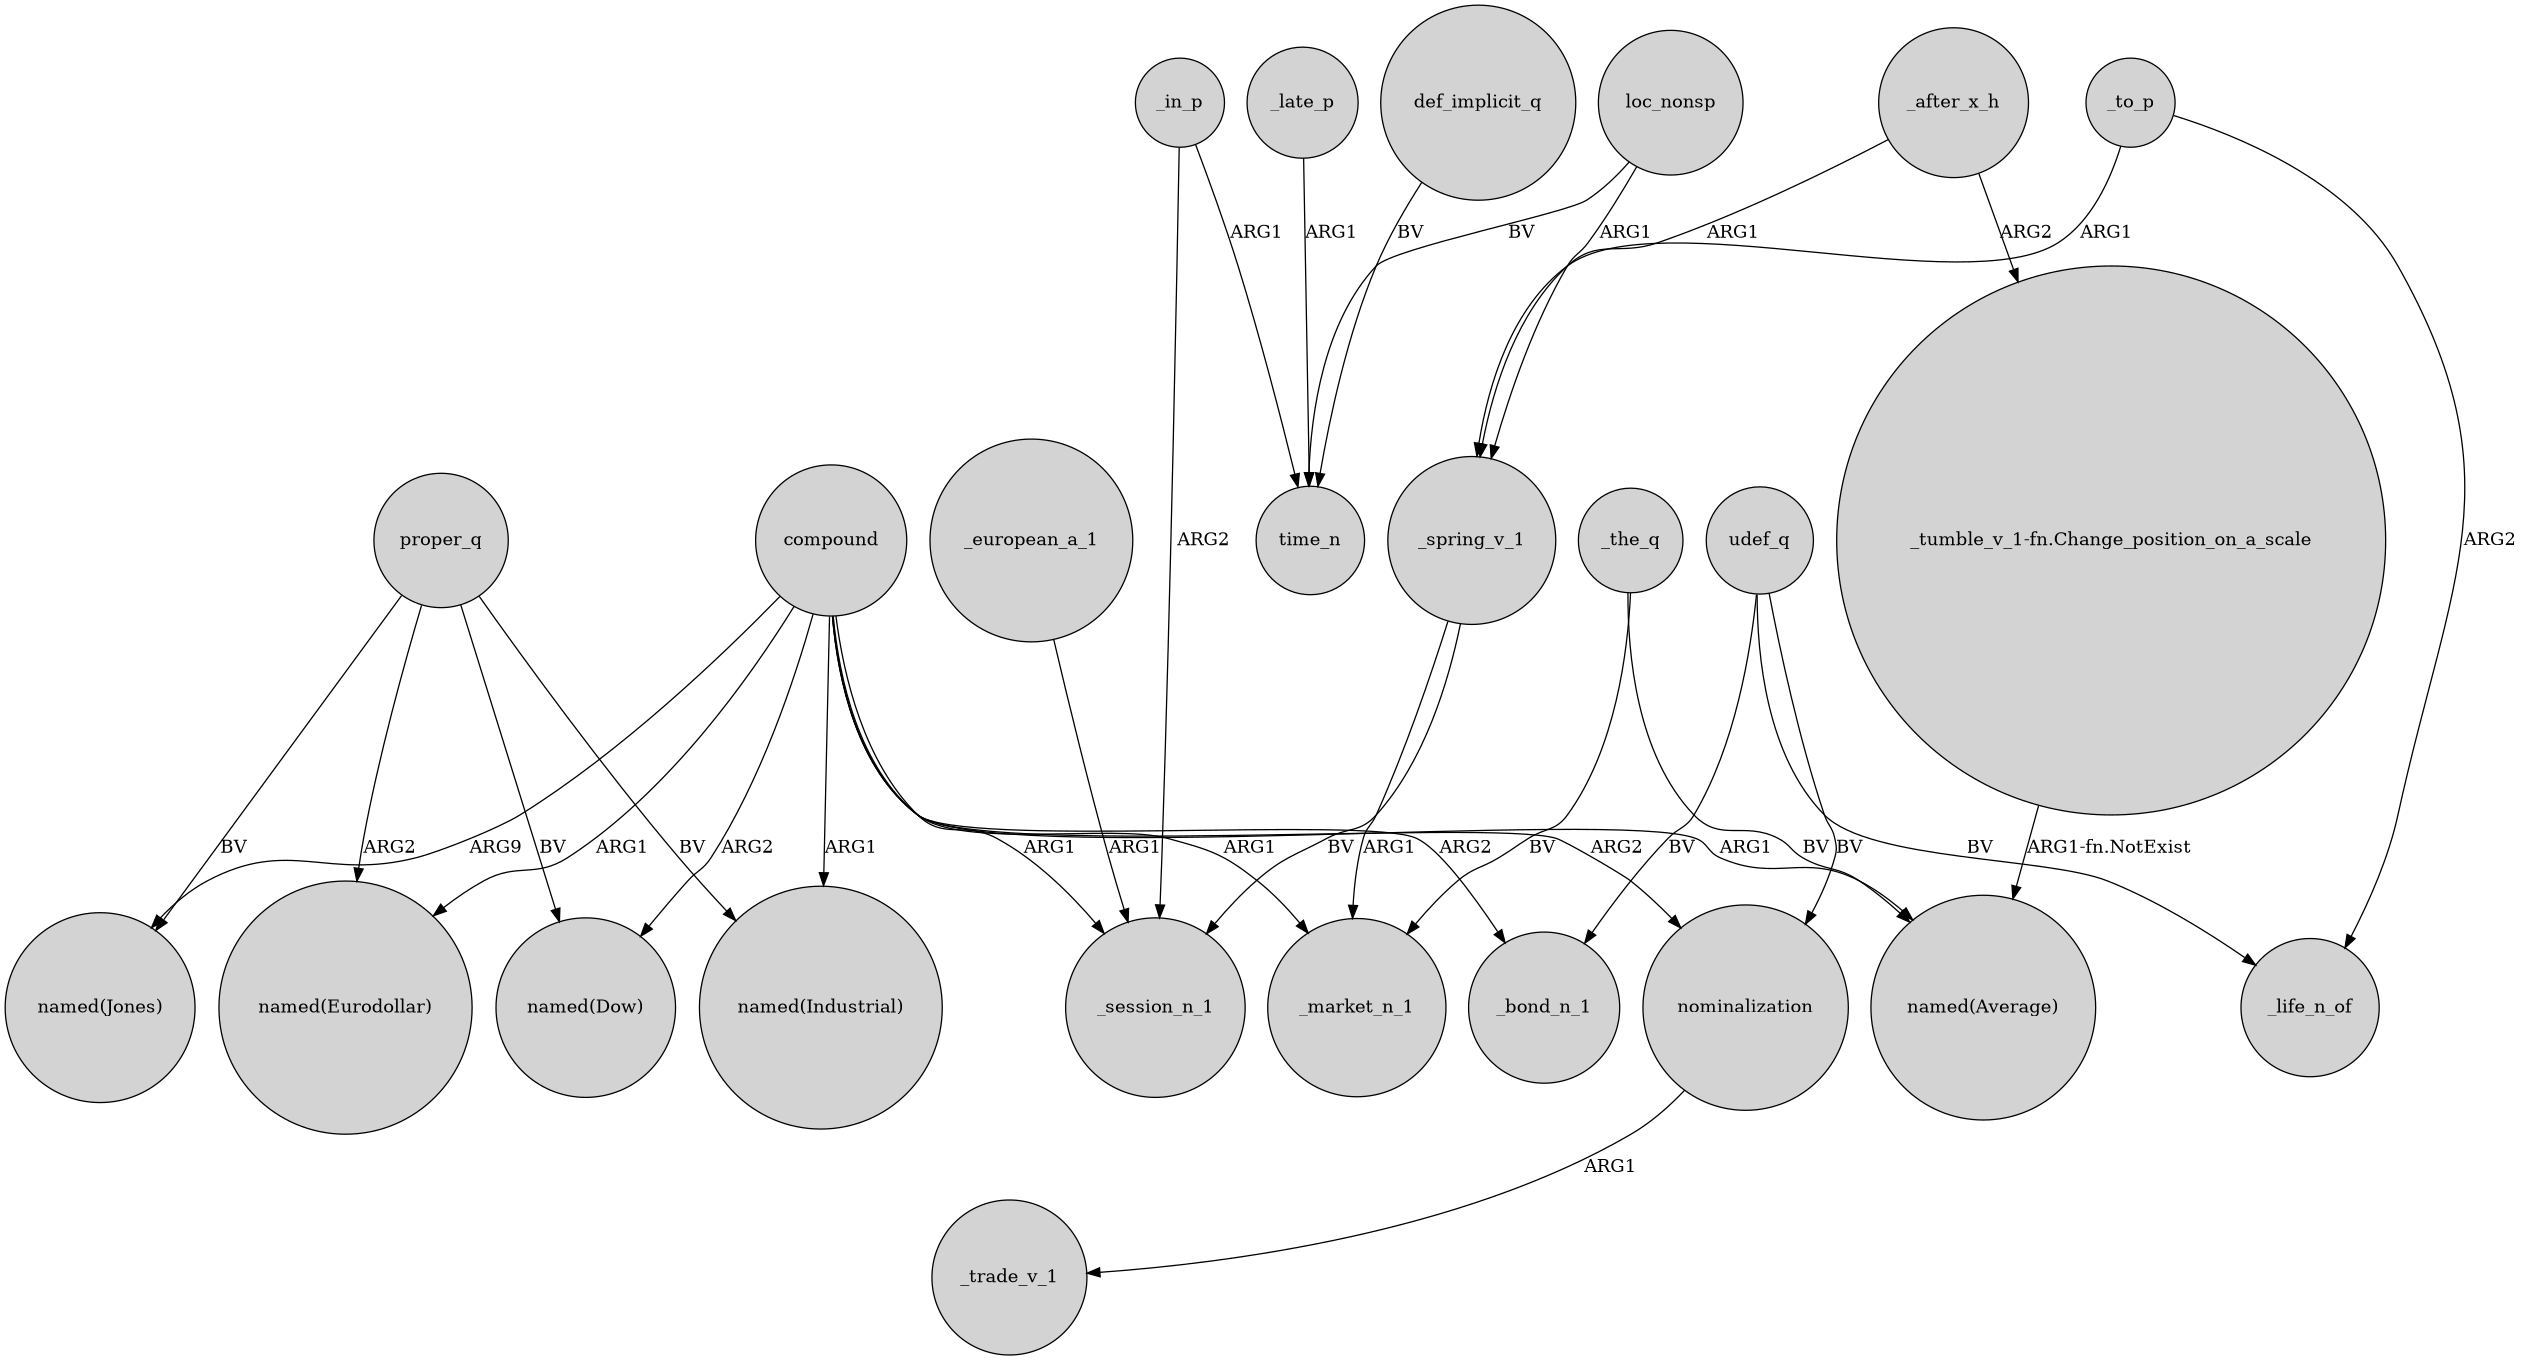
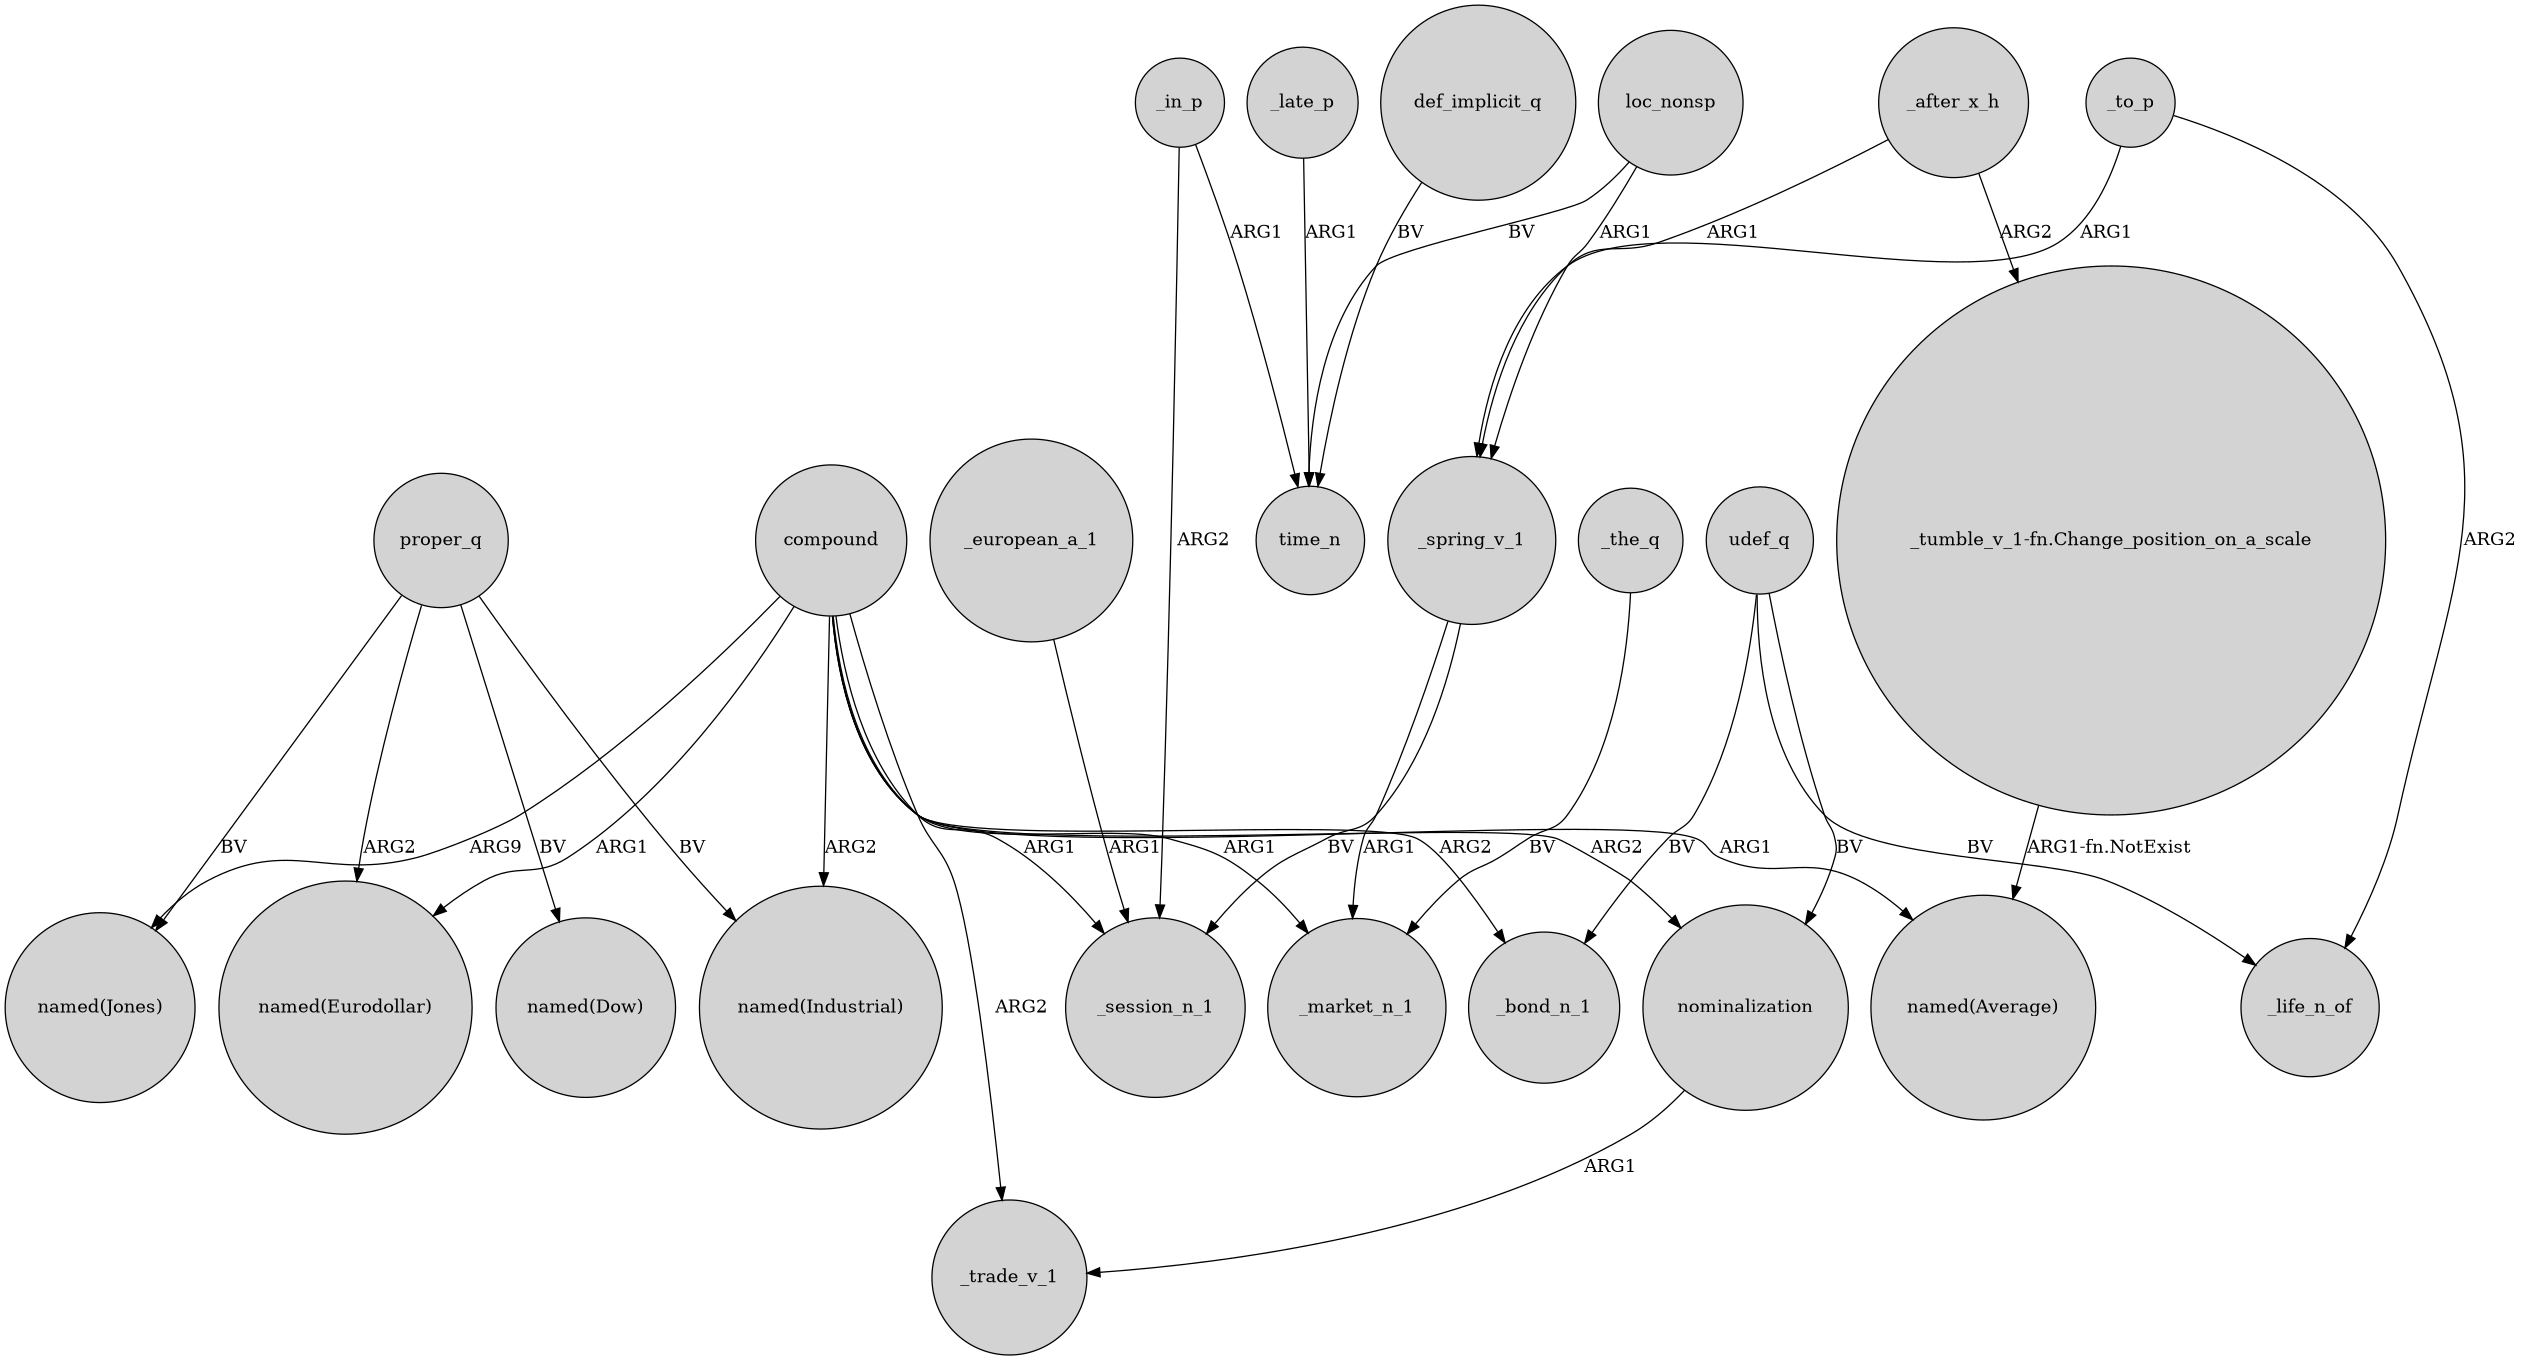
edge "compound" -> "named(Dow)": now "compound" -> "_trade_v_1"
edge "_the_q" -> "named(Average)": removed, label "BV"
edge "compound" -> "named(Industrial)": label "ARG1" -> "ARG2"
